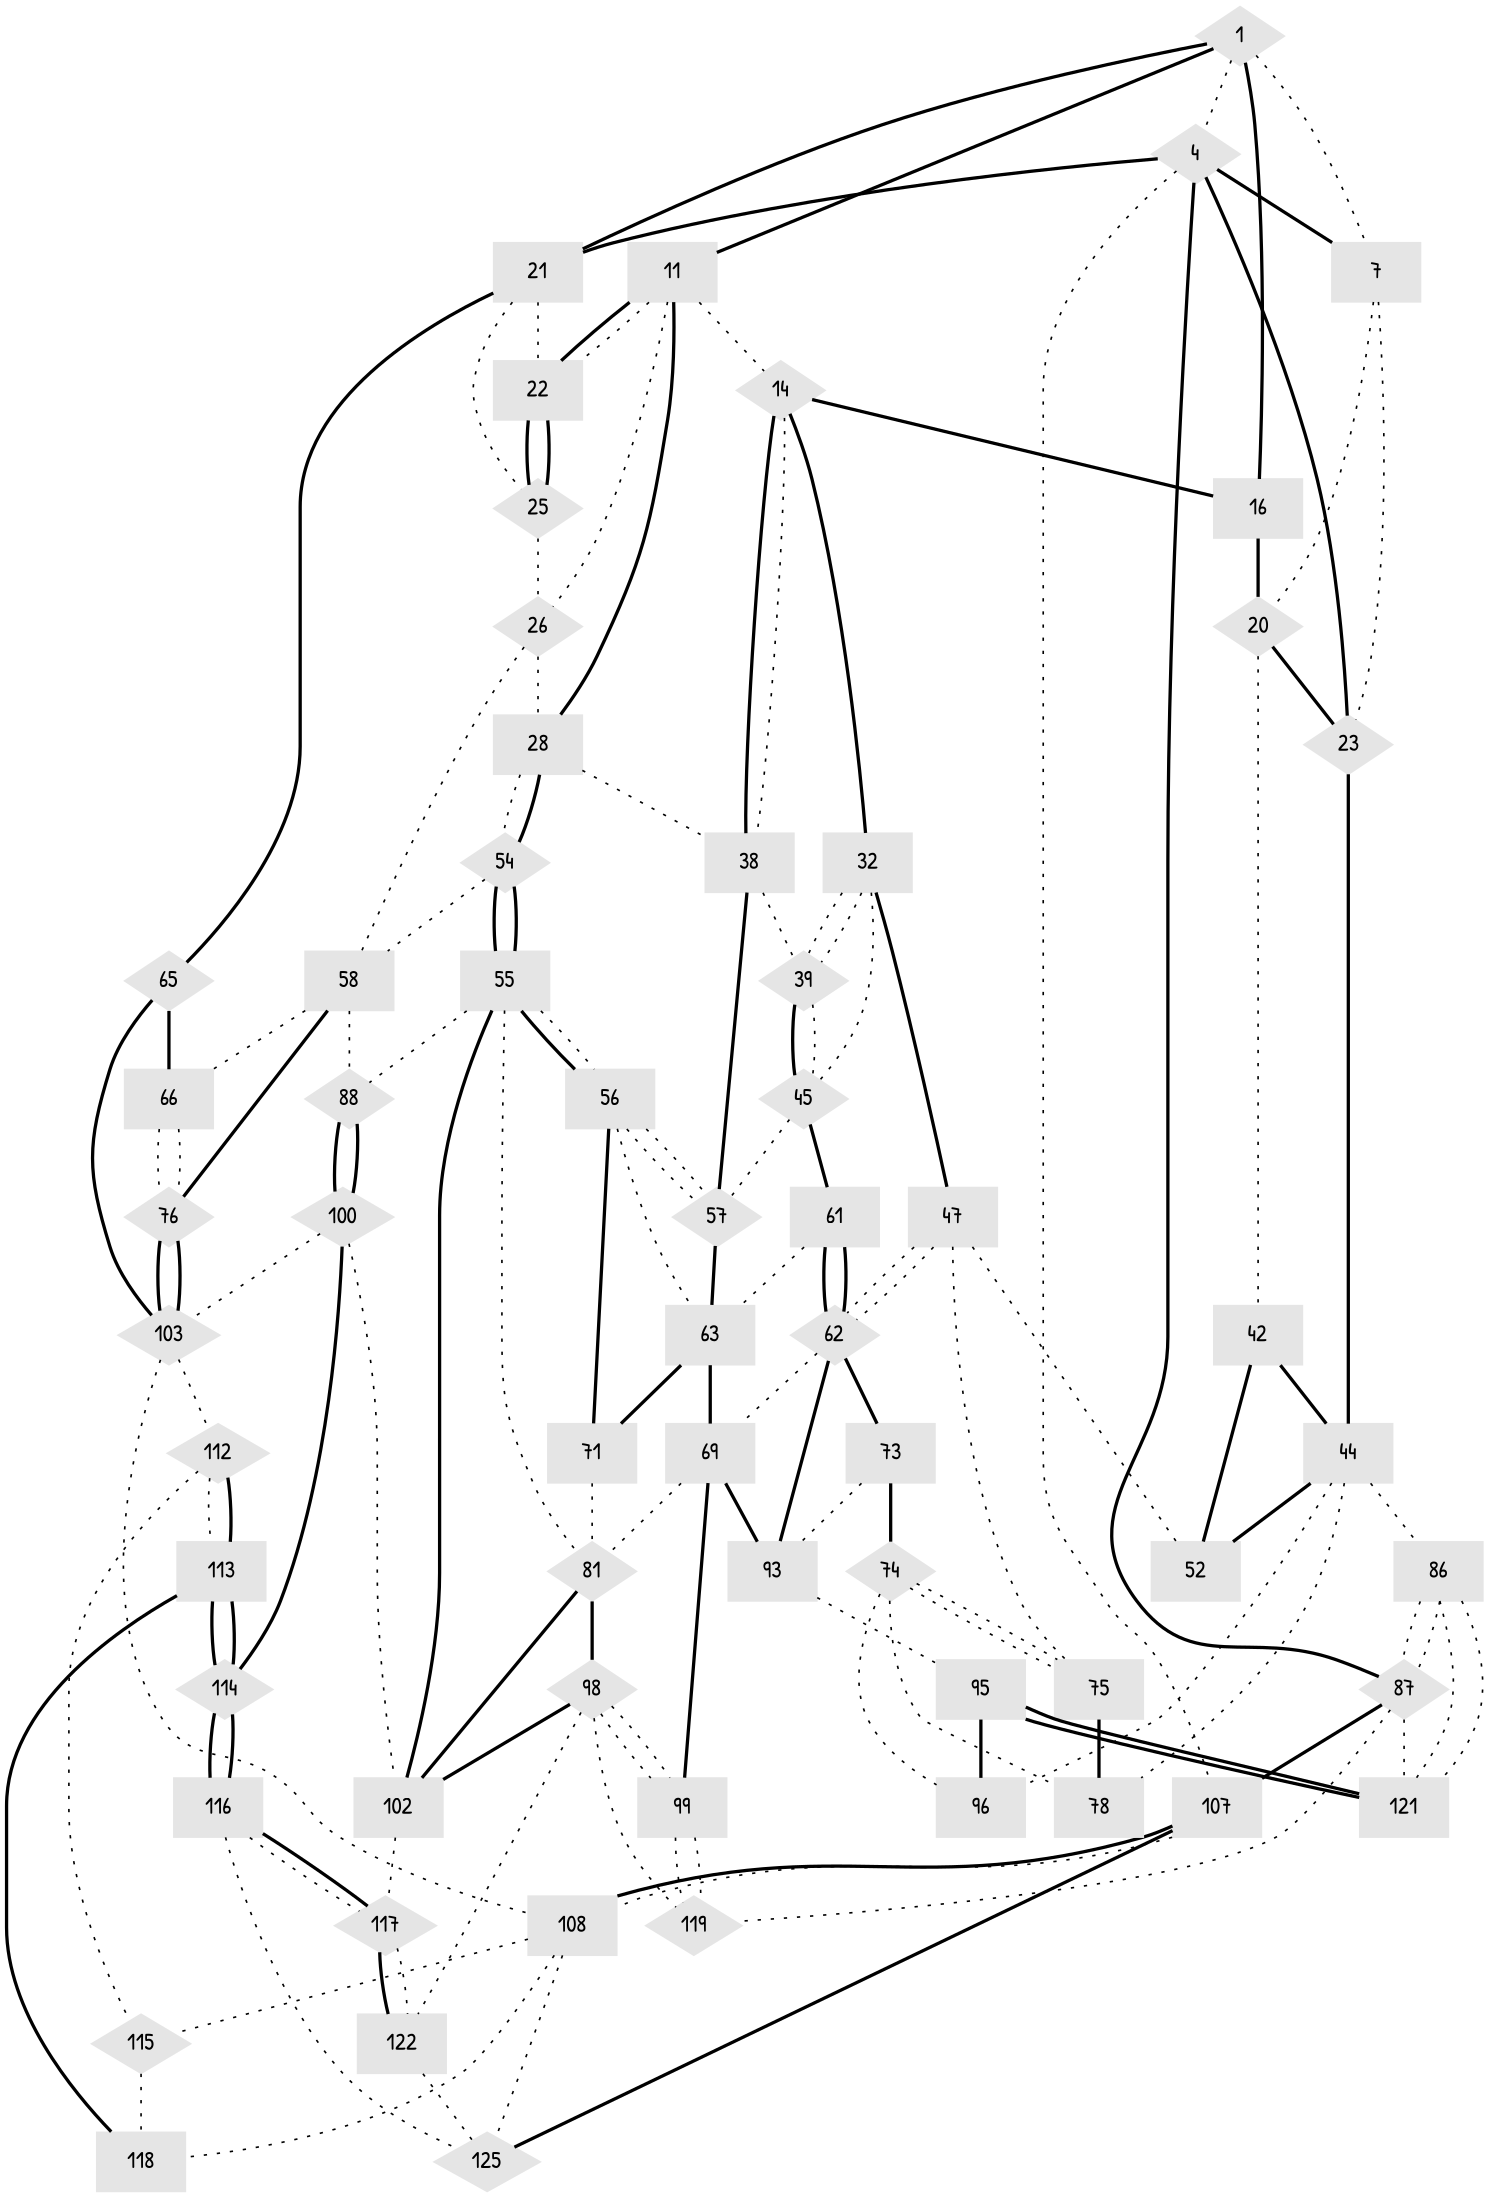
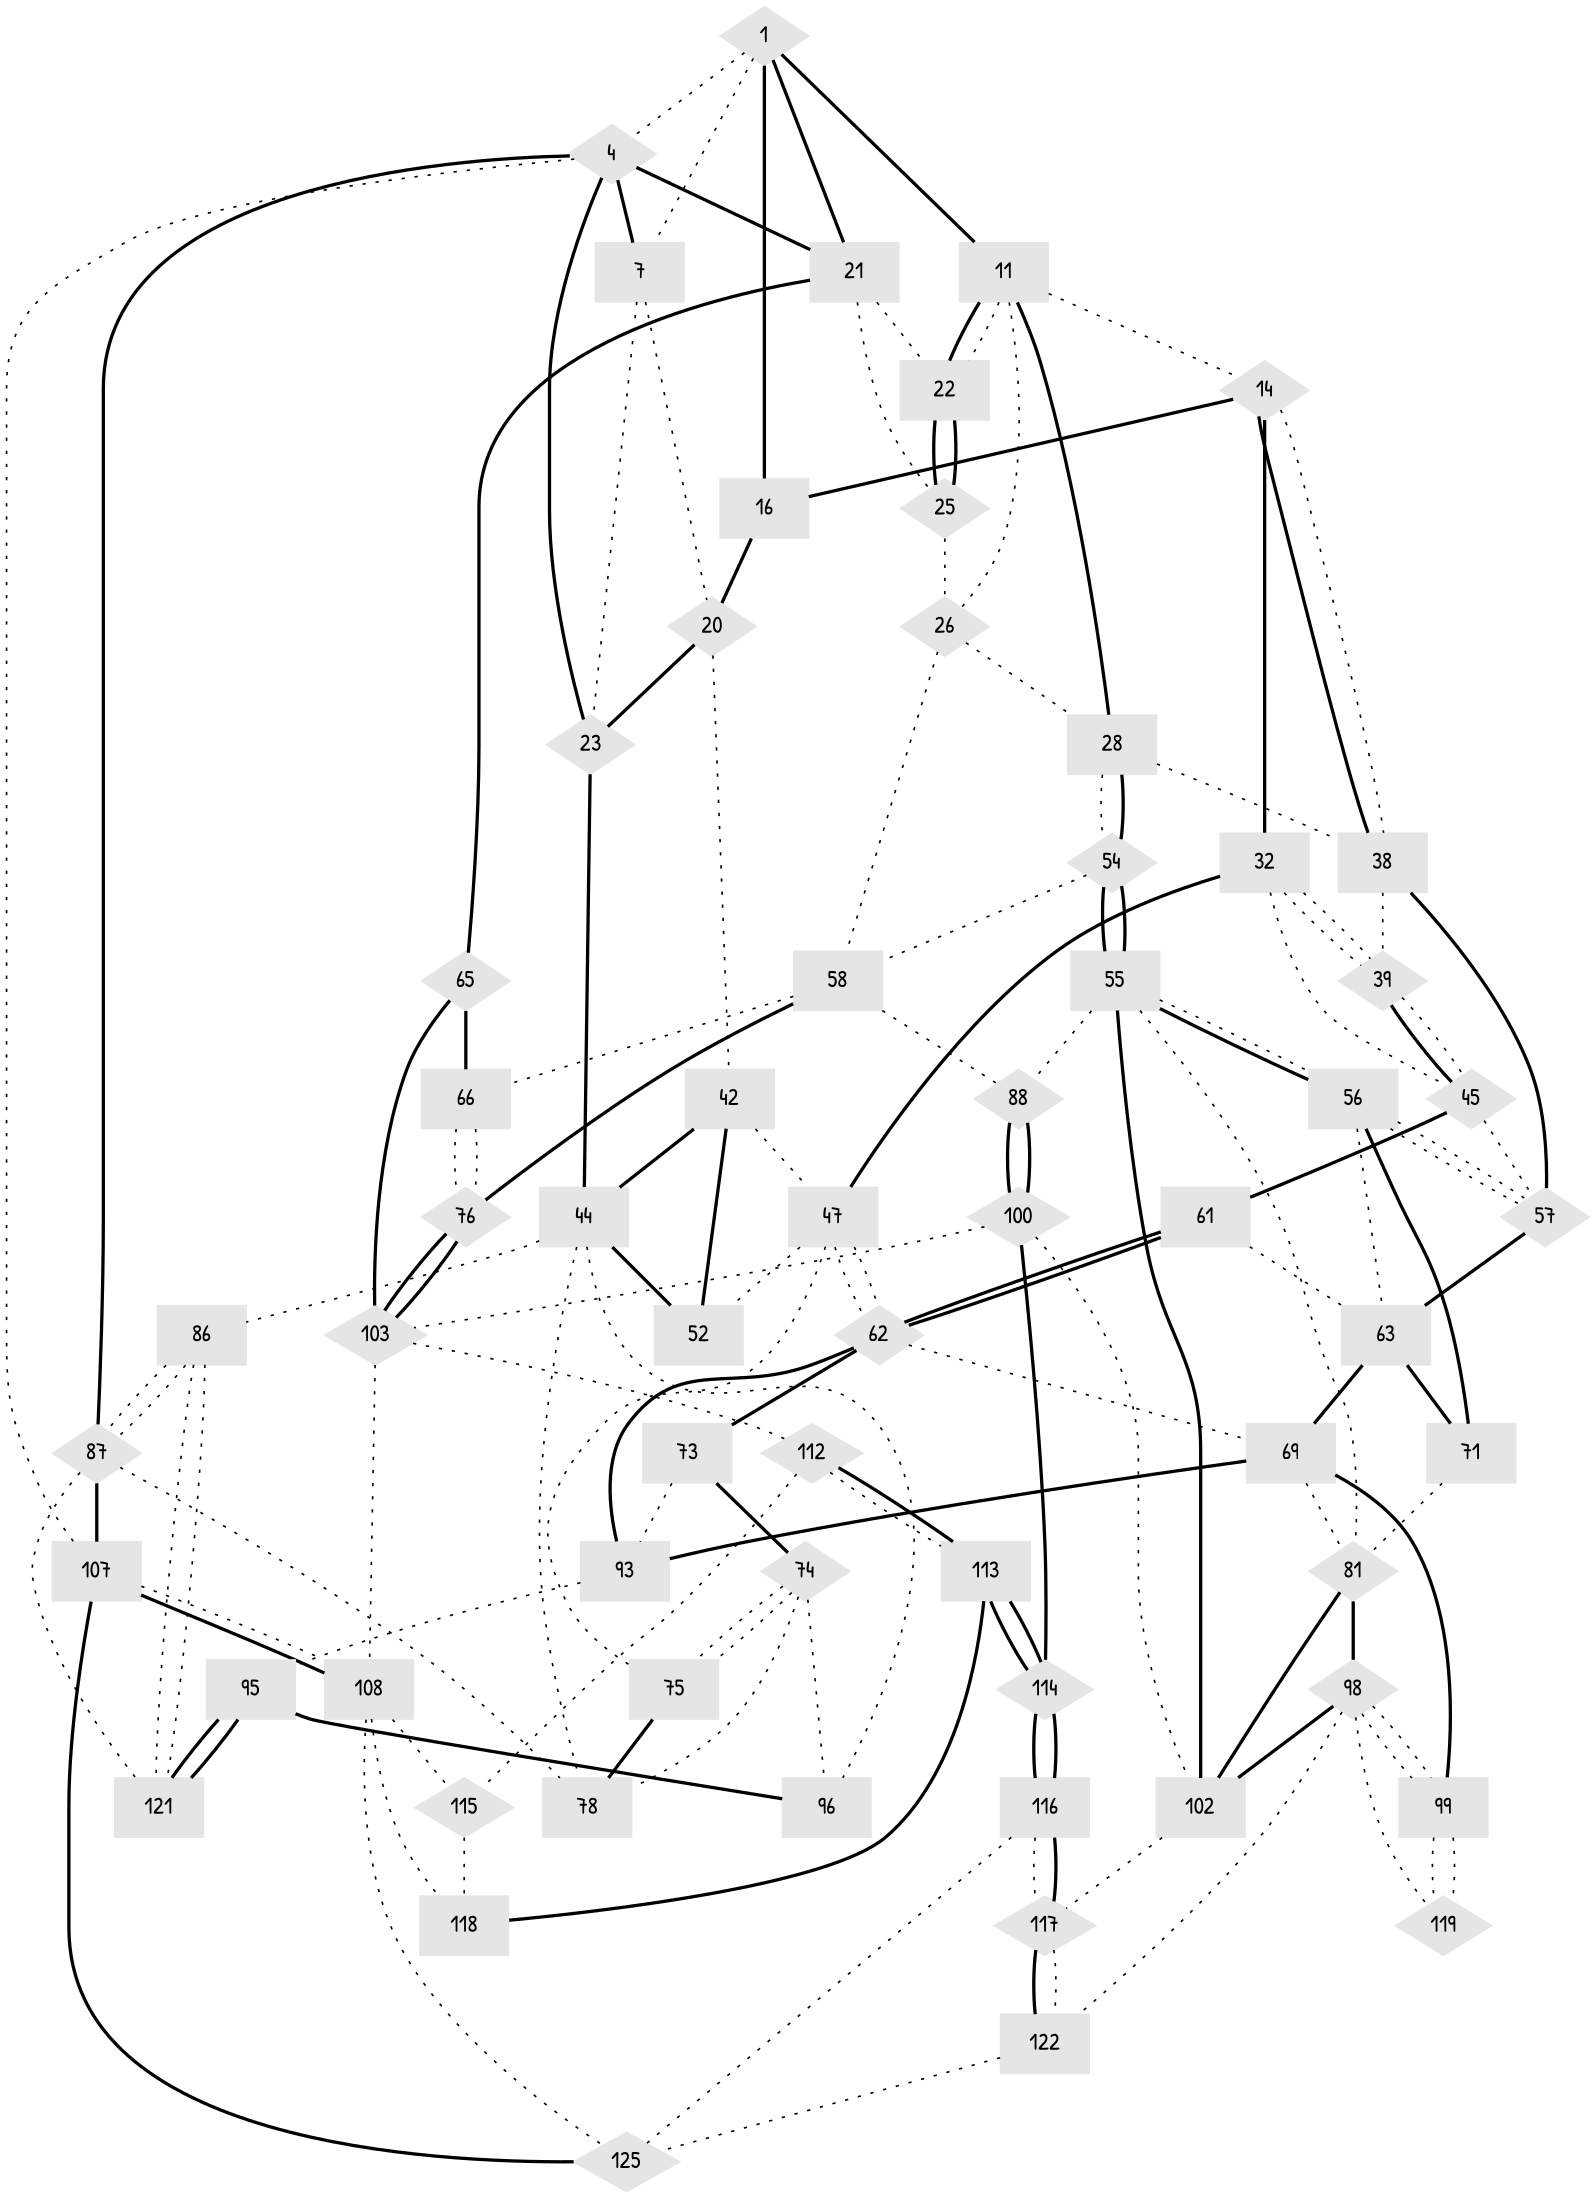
edge "42" -- "47": added
edge "87" -- "119": now "87" -- "78"
